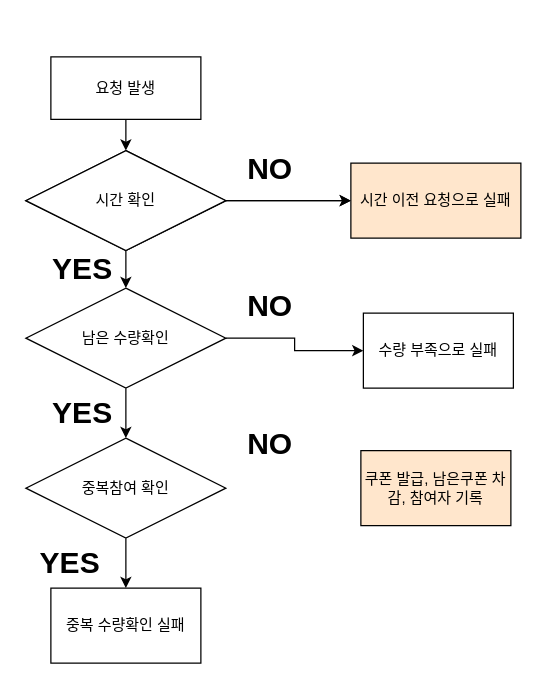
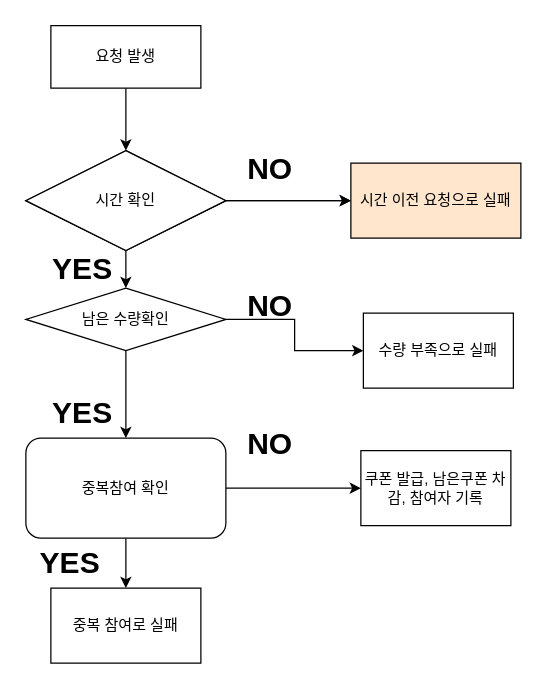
node "요청 발생": moved (126, 88) -> (126, 57)
node "남은 수량확인": size 200x100 -> 200x63
node "중복참여 확인": shape diamond -> rounded rectangle
edge "중복참여 확인" -> "쿠폰 발급, 남은쿠폰 차감, 참여자 기록": added
node "쿠폰 발급, 남은쿠폰 차감, 참여자 기록": fillcolor #ffe6cc -> #ffffff
node "중복 수량확인 실패": label "중복 수량확인 실패" -> "중복 참여로 실패"
